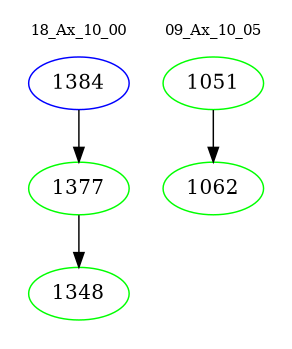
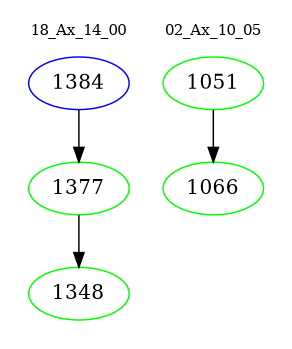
cluster "18_Ax_10_00": label "18_Ax_10_00" -> "18_Ax_14_00"
cluster "09_Ax_10_05": label "09_Ax_10_05" -> "02_Ax_10_05"
node "1062": label "1062" -> "1066"
